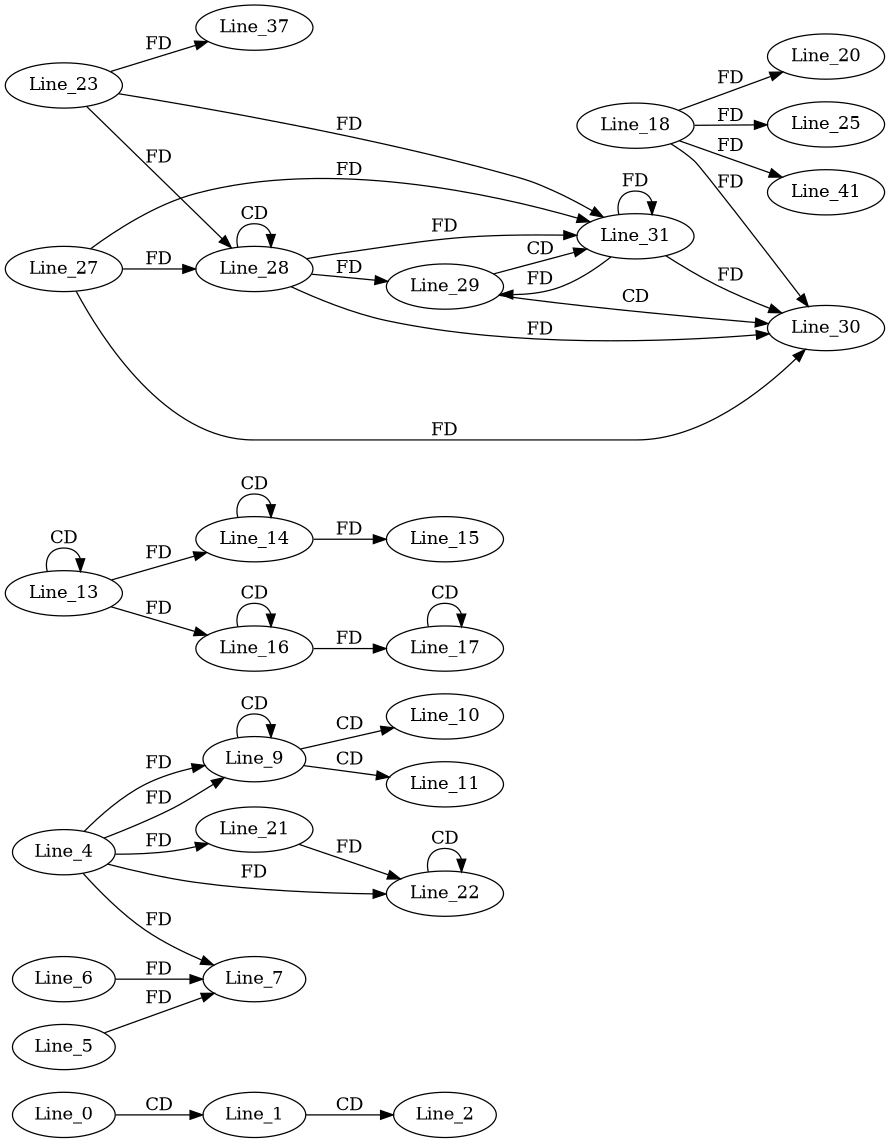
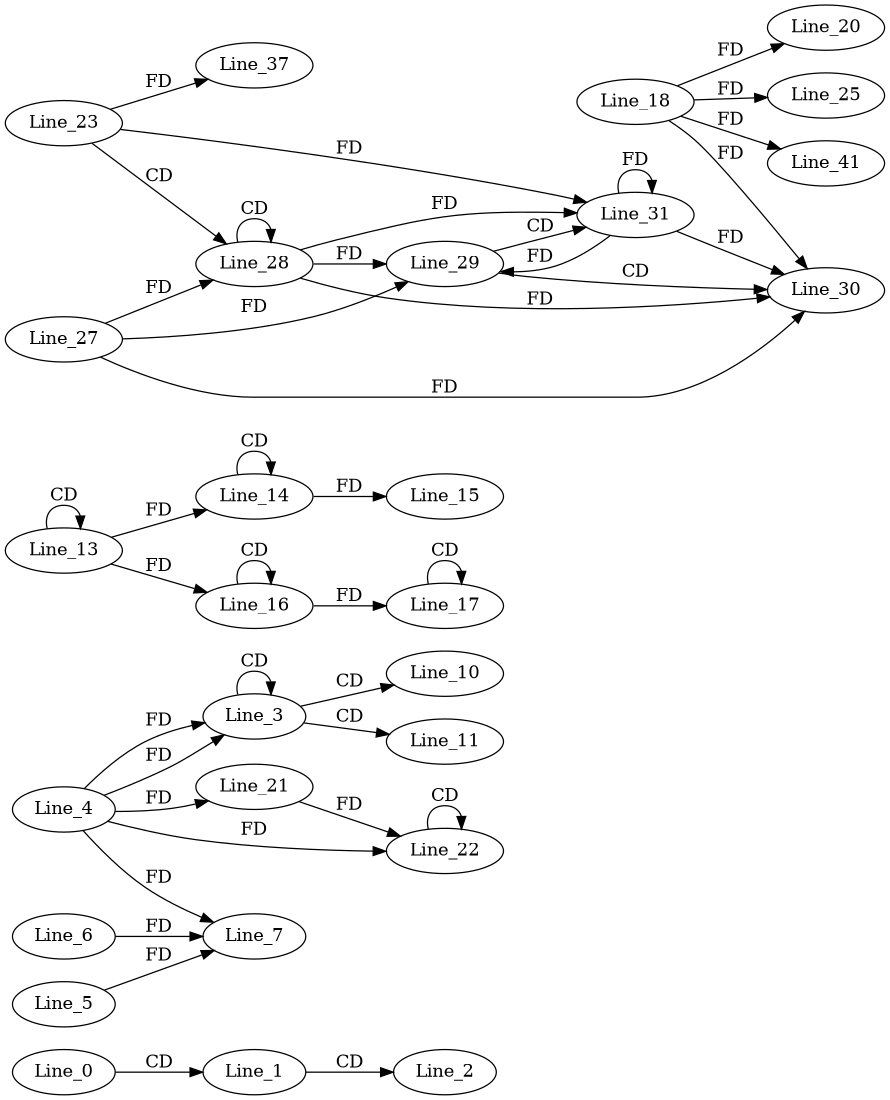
edge "Line_23" -> "Line_28": label "FD" -> "CD"
edge "Line_27" -> "Line_31": now "Line_27" -> "Line_29"
node "Line_9": label "Line_9" -> "Line_3"
